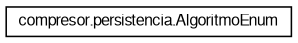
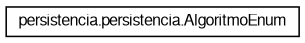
node "compresor.persistencia.AlgoritmoEnum": label "compresor.persistencia.AlgoritmoEnum" -> "persistencia.persistencia.AlgoritmoEnum"
